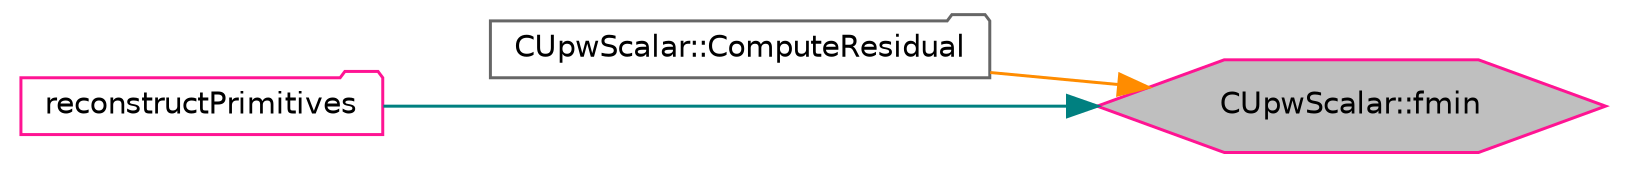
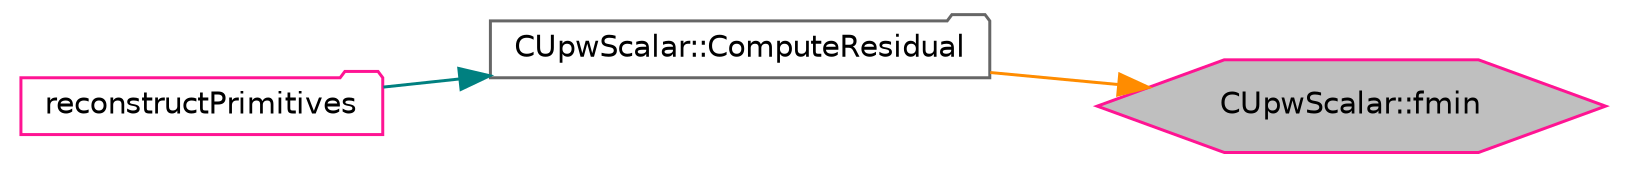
edge "reconstructPrimitives" -> "CUpwScalar::fmin": now "reconstructPrimitives" -> "CUpwScalar::ComputeResidual"
